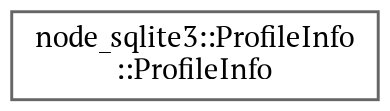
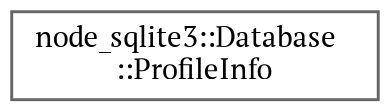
node "node_sqlite3::ProfileInfo ::ProfileInfo": label "node_sqlite3::ProfileInfo ::ProfileInfo" -> "node_sqlite3::Database ::ProfileInfo"
